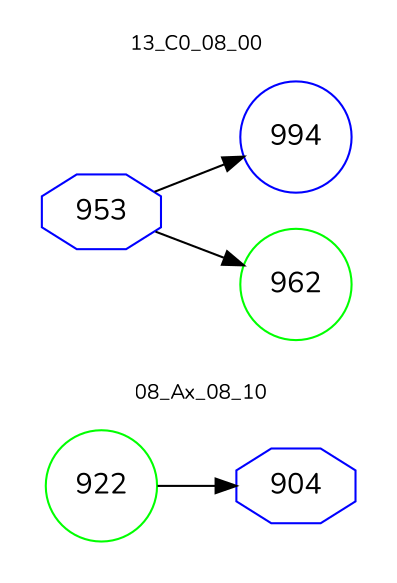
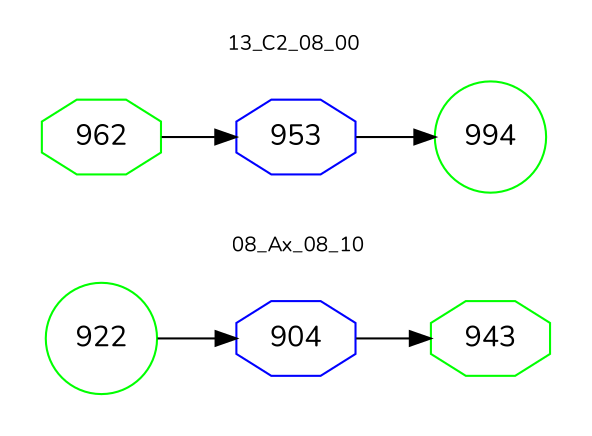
cluster "13_C0_08_00": label "13_C0_08_00" -> "13_C2_08_00"
node "994": color blue -> green
edge "953" -> "962": reversed
node "962": shape circle -> octagon
node "943": added
